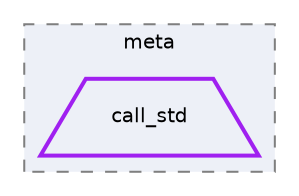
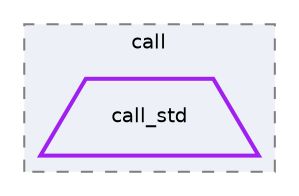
cluster "meta": label "meta" -> "call"
